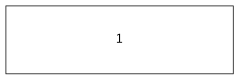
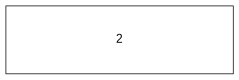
node "1": label "1" -> "2"
